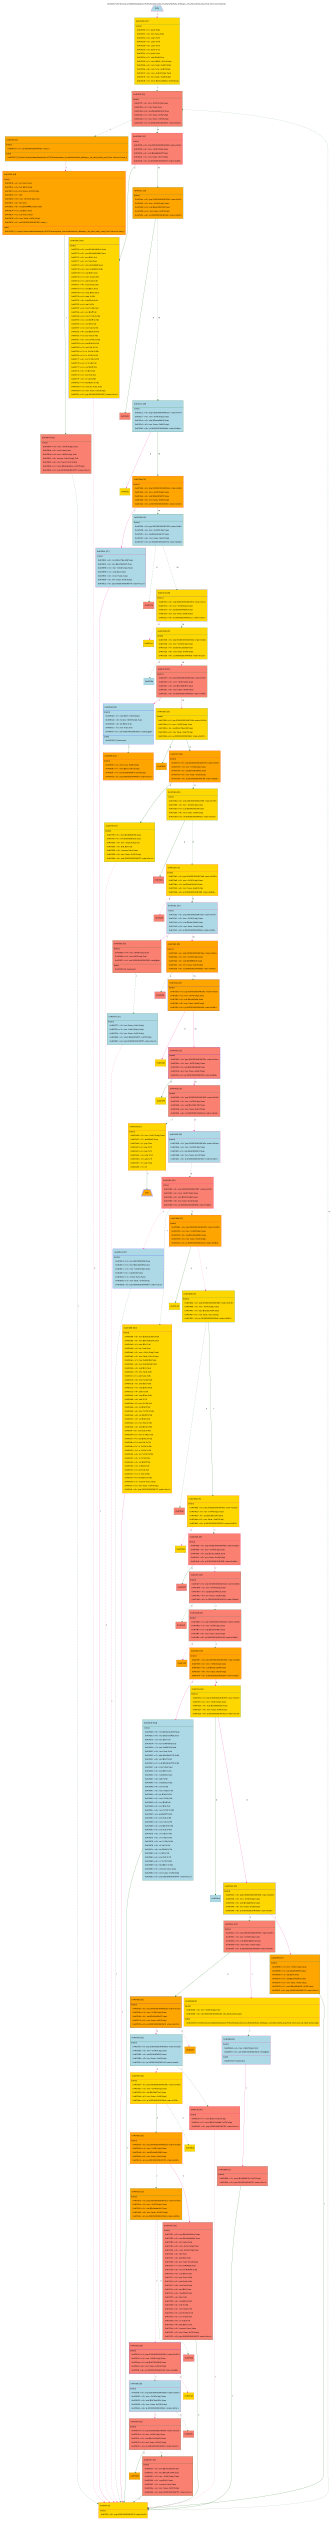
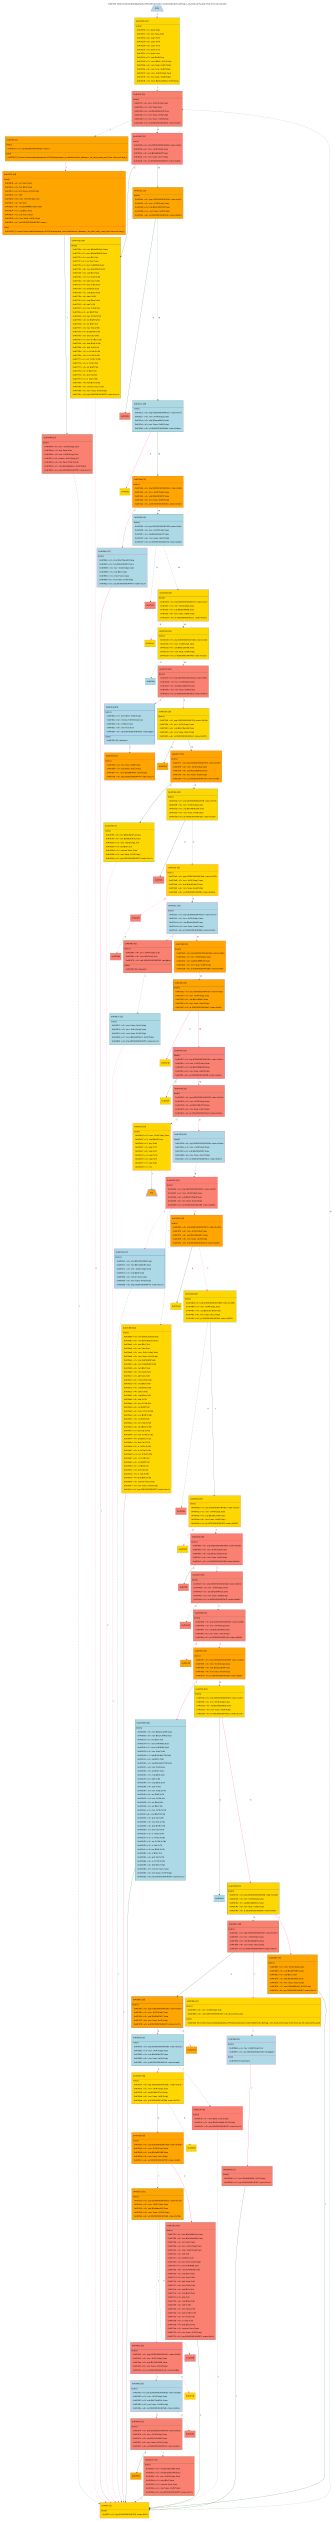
edge "0x4013d5 [25]" -> "0x4019bb": now "0x401af0" -> "0x4019bb"
